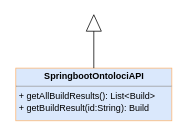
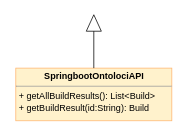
node "SpringbootOntolociAPI + getAllBuildResults(): List<Build> + getBuildResult(id:String): Build": fillcolor #dae8fc -> #fff2cc
